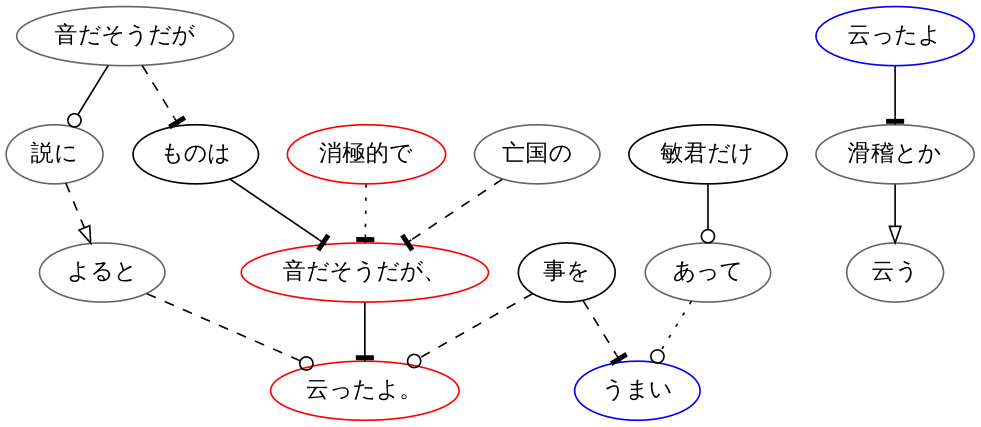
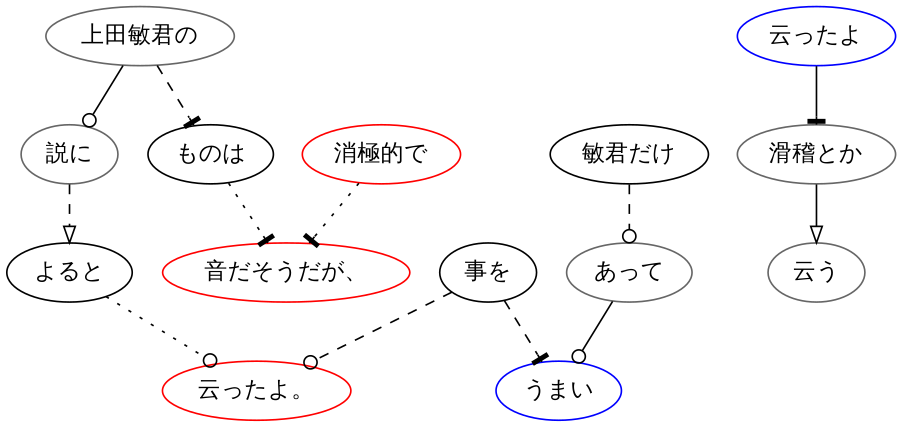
node "音だそうだが": label "音だそうだが" -> "上田敏君の"
node "亡国の": removed
edge "敏君だけ" -> "あって": style solid -> dashed
edge "ものは" -> "音だそうだが、": style solid -> dotted
node "よると": color gray40 -> black
edge "あって" -> "うまい": style dotted -> solid
edge "よると" -> "云ったよ。": style dashed -> dotted
edge "音だそうだが、" -> "云ったよ。": removed
